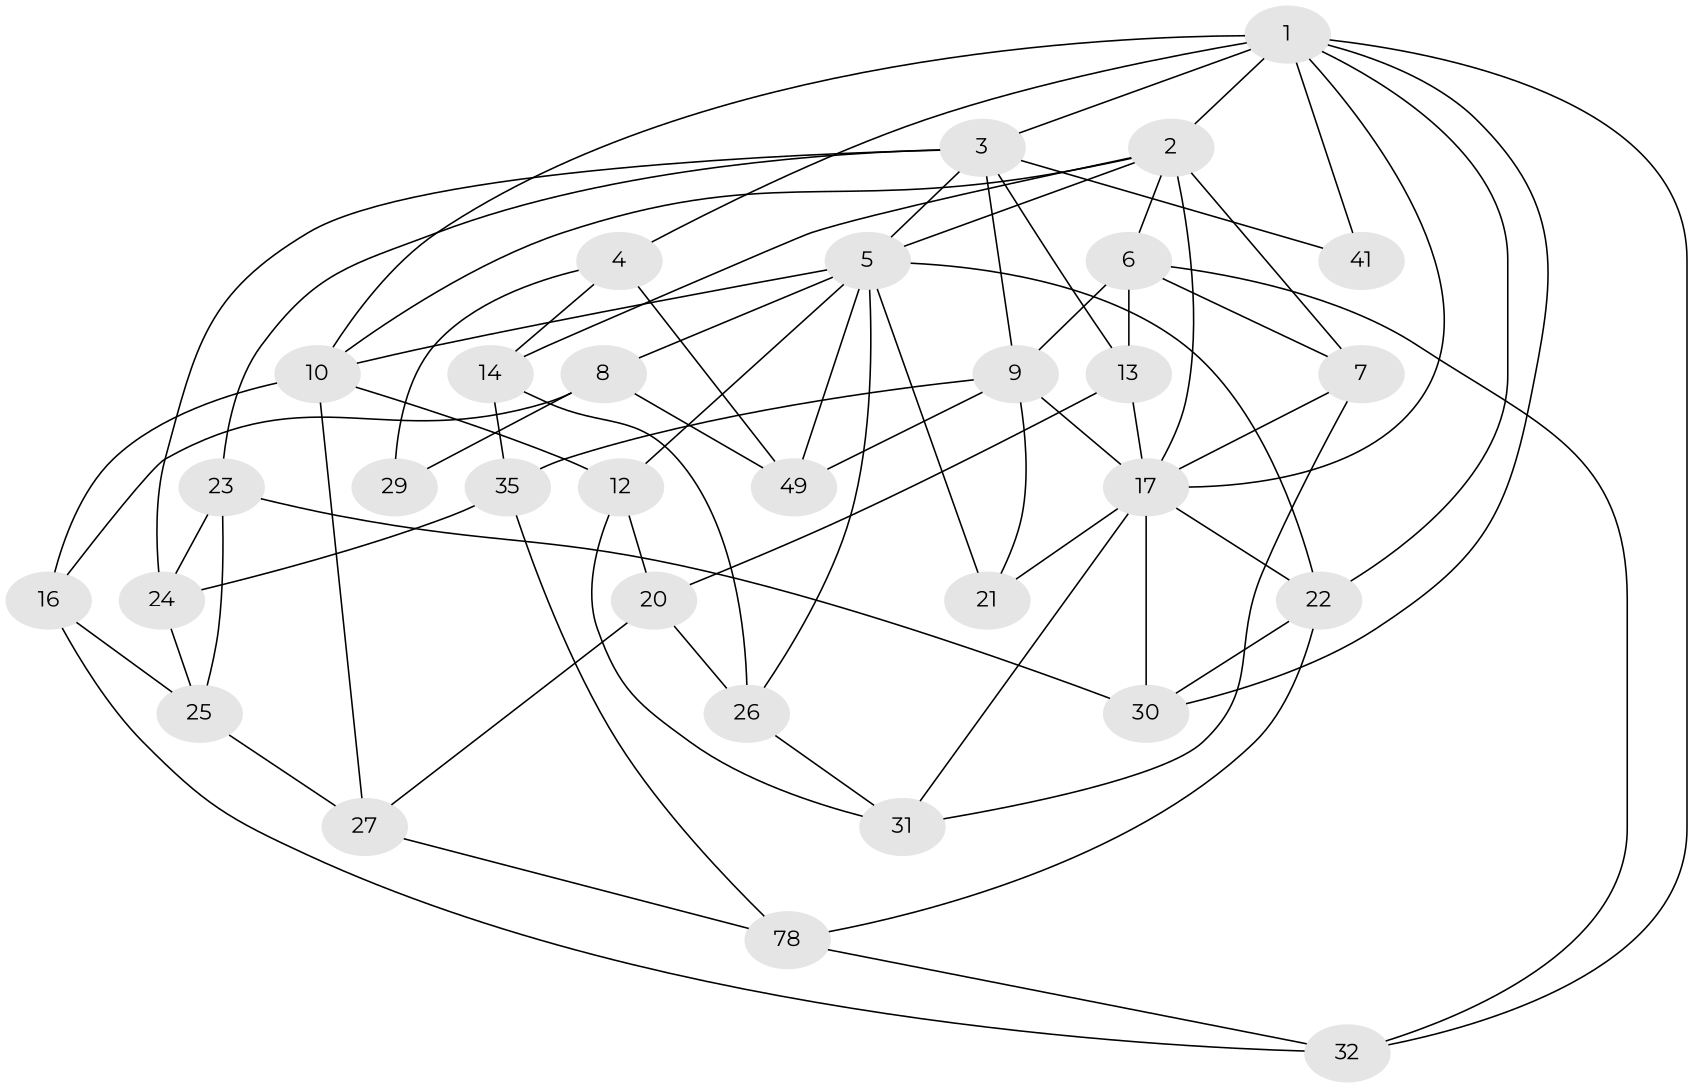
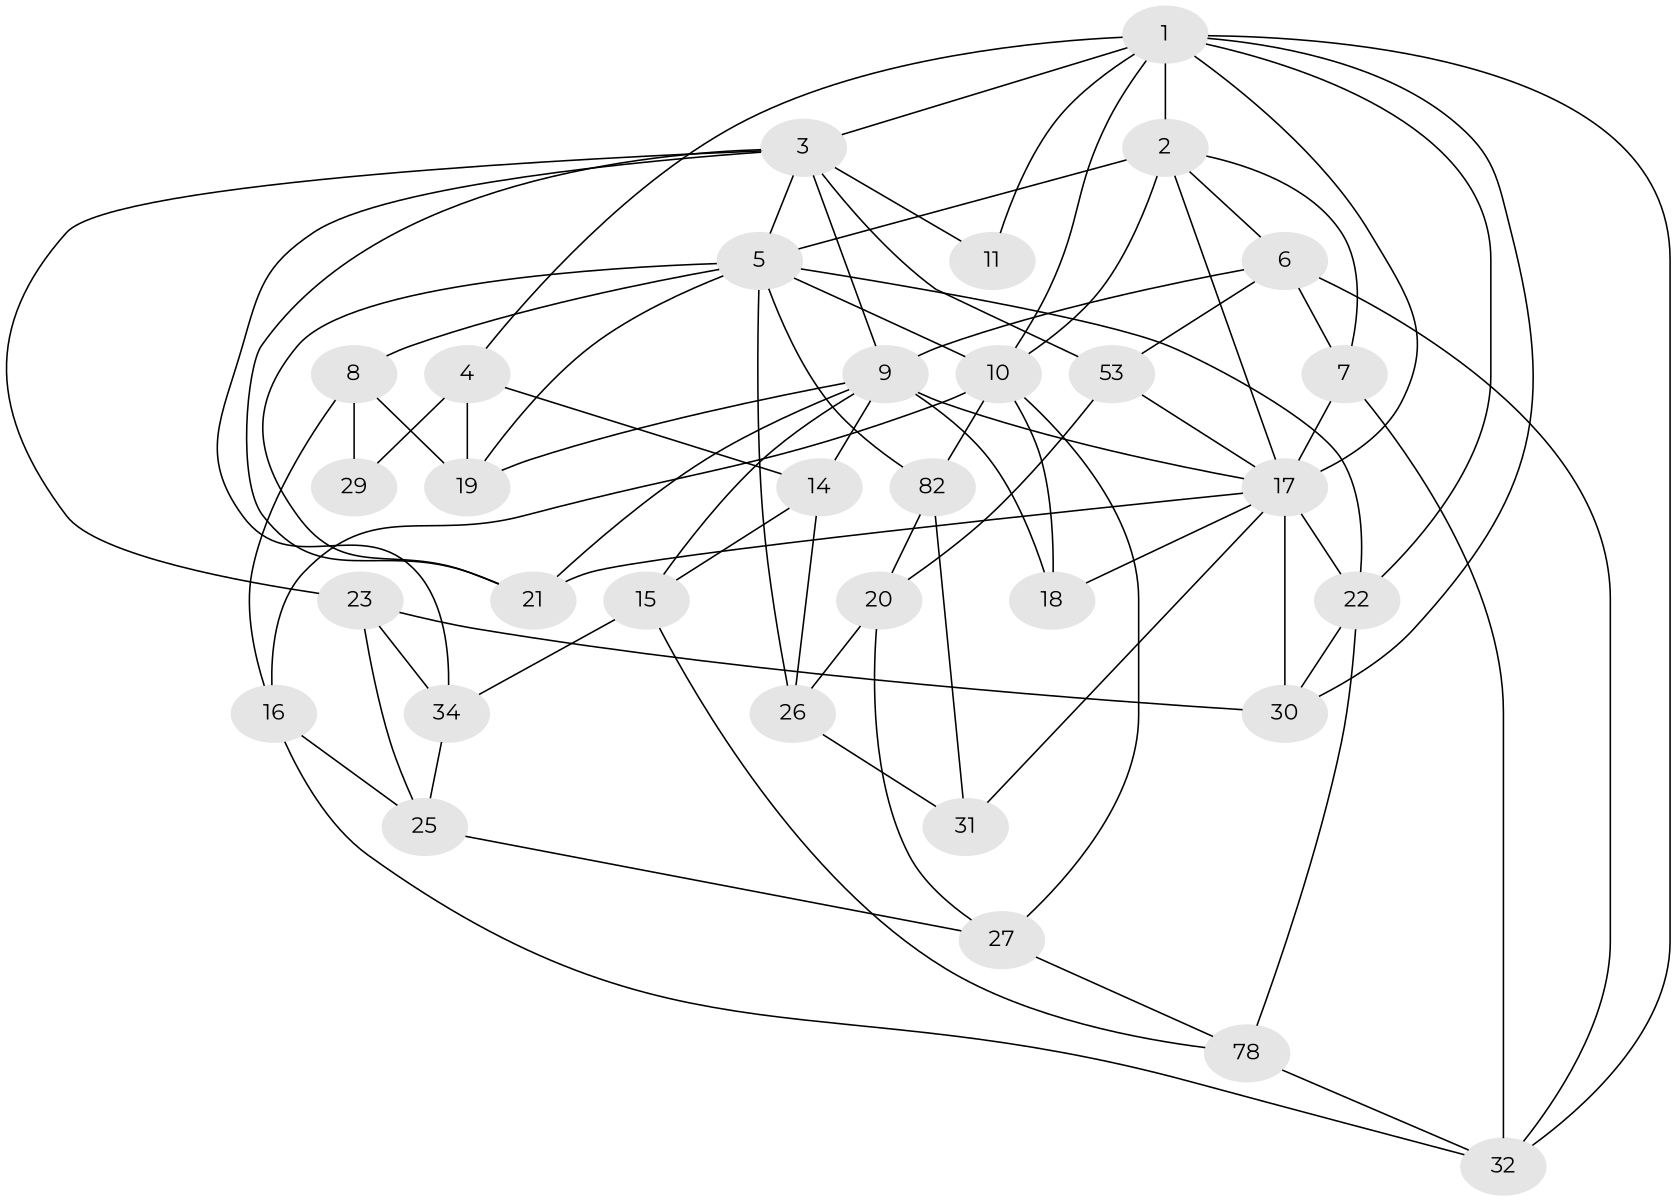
edge "2" -- "14": now "9" -- "14"
node "41": label "41" -> "11"
edge "3" -- "21": added
node "13": label "13" -> "53"
node "35": label "35" -> "15"
node "12": label "12" -> "82"
node "49": label "49" -> "19"
node "24": label "24" -> "34"
node "18": added
edge "7" -- "31": now "7" -- "32"
